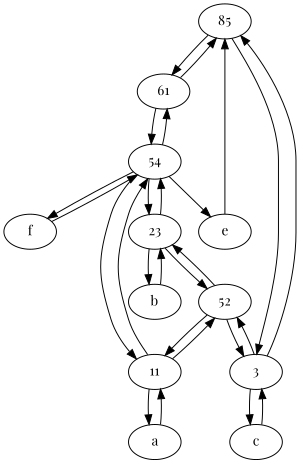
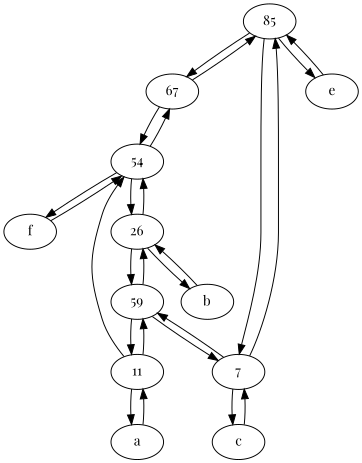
node "61": label "61" -> "67"
edge "54" -> "e": now "85" -> "e"
node "23": label "23" -> "26"
edge "54" -> "11": removed
node "52": label "52" -> "59"
node "3": label "3" -> "7"
